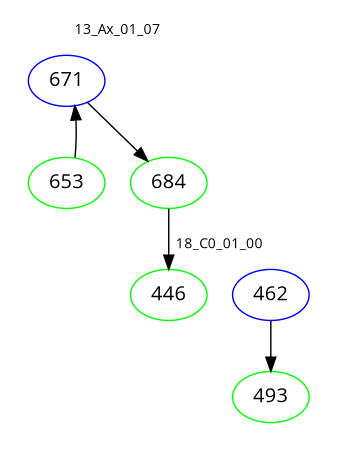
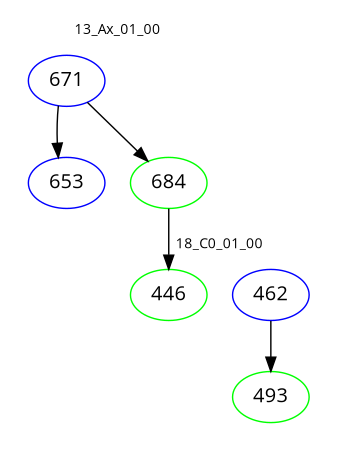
cluster "13_Ax_01_07": label "13_Ax_01_07" -> "13_Ax_01_00"
edge "653" -> "671": reversed
node "653": color green -> blue
